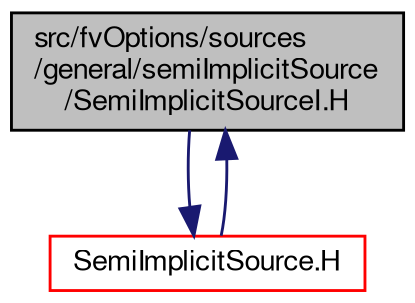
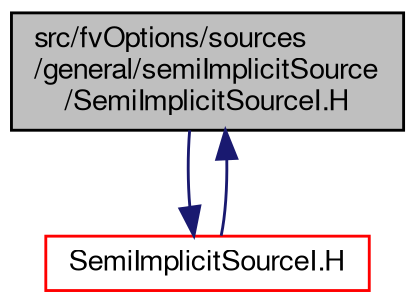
node "SemiImplicitSource.H": label "SemiImplicitSource.H" -> "SemiImplicitSourceI.H"
